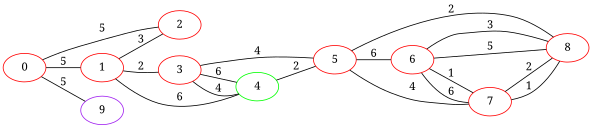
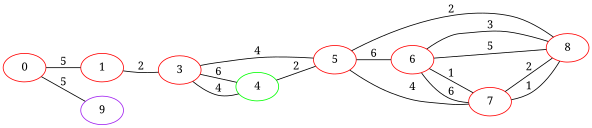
node "2": removed
edge "1" -- "4": removed, label "6"
